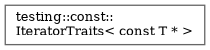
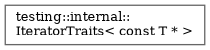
node "testing::const:: IteratorTraits< const T * >": label "testing::const:: IteratorTraits< const T * >" -> "testing::internal:: IteratorTraits< const T * >"
